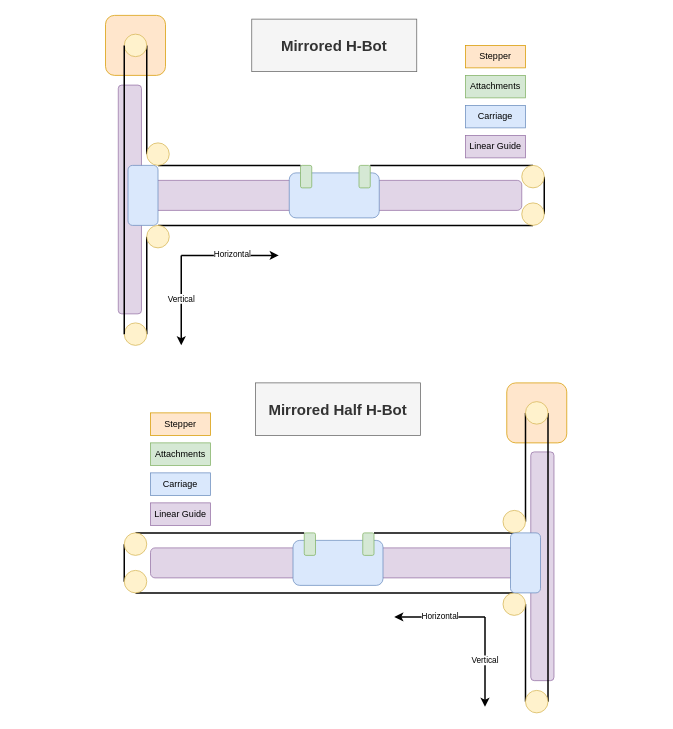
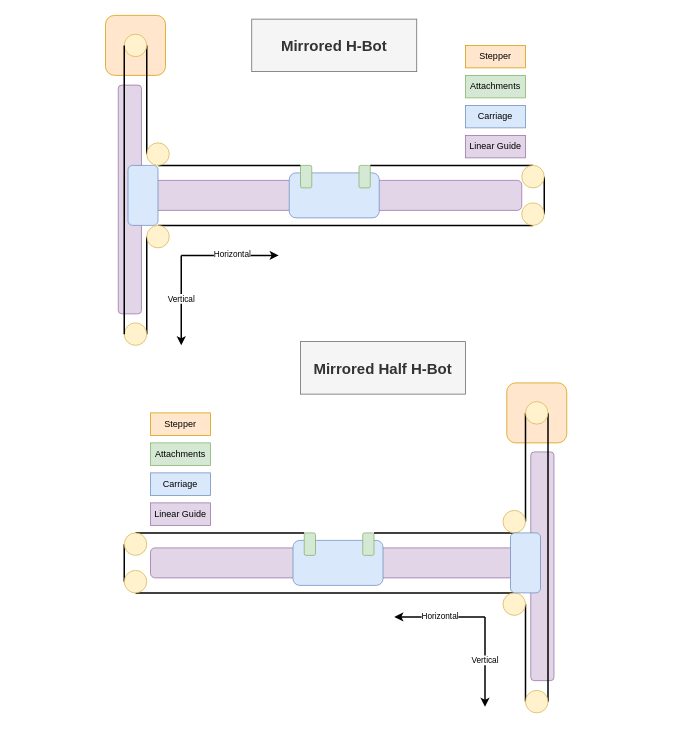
node "Mirrored Half H-Bot": moved (338, 409) -> (383, 368)
